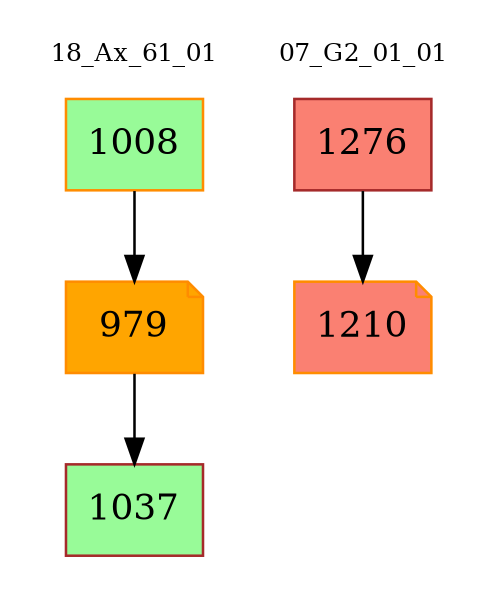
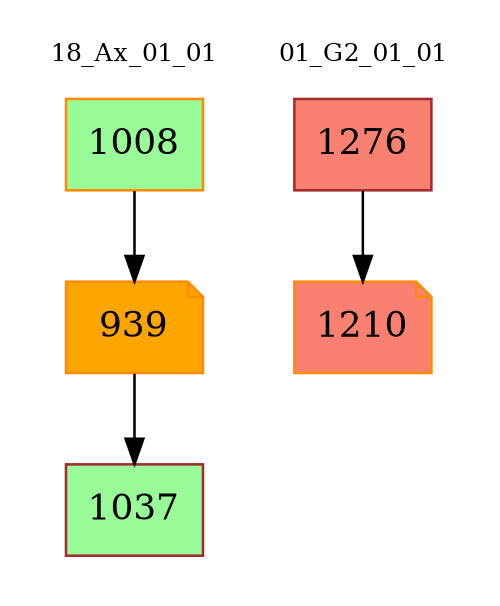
cluster "18_Ax_61_01": label "18_Ax_61_01" -> "18_Ax_01_01"
cluster "07_G2_01_01": label "07_G2_01_01" -> "01_G2_01_01"
node "979": label "979" -> "939"
